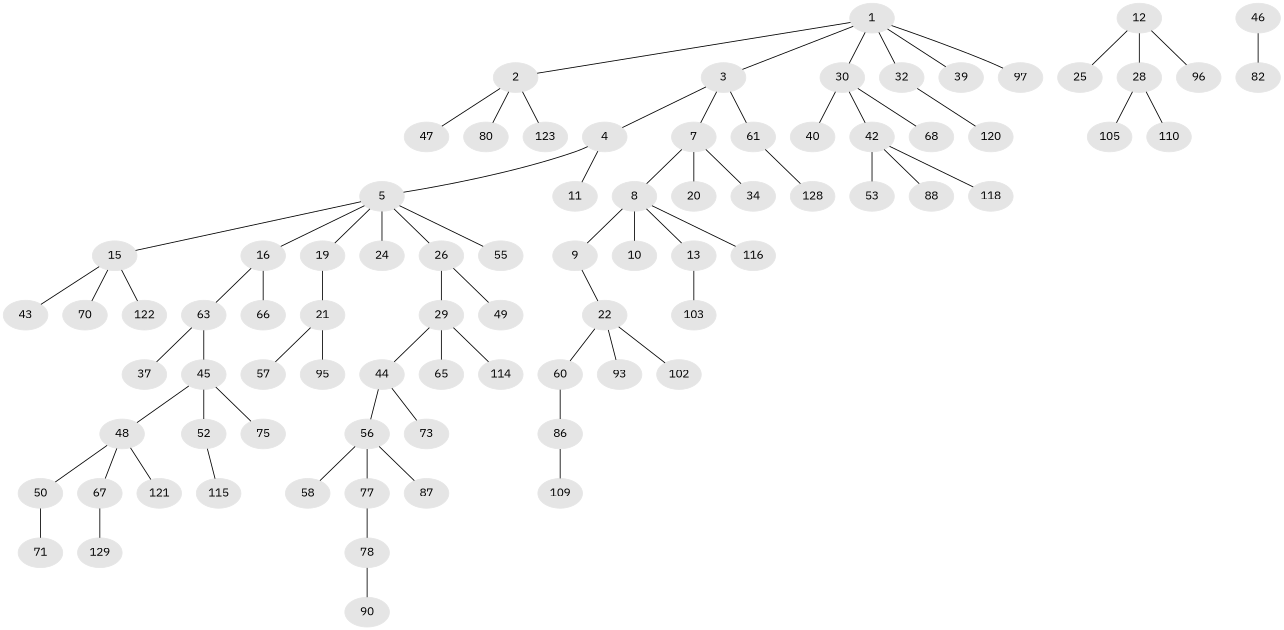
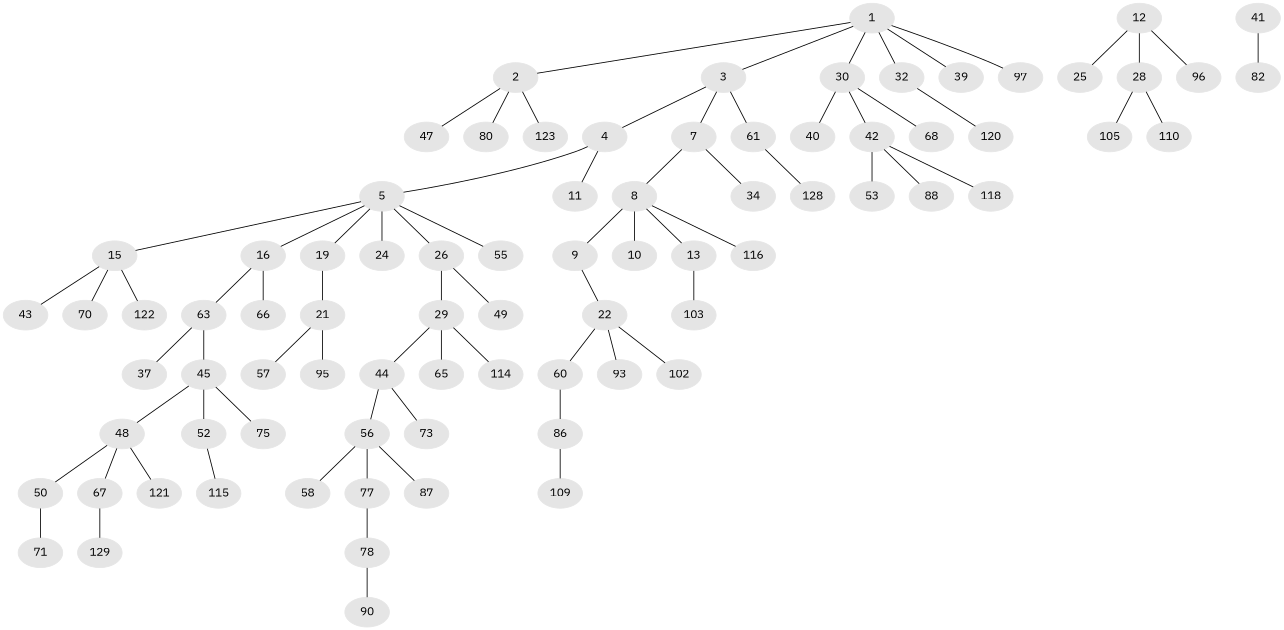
node "46": label "46" -> "41"
node "20": removed
